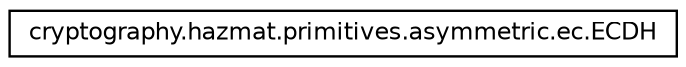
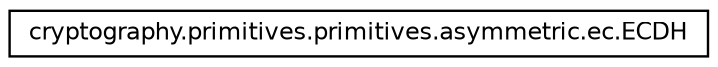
node "cryptography.hazmat.primitives.asymmetric.ec.ECDH": label "cryptography.hazmat.primitives.asymmetric.ec.ECDH" -> "cryptography.primitives.primitives.asymmetric.ec.ECDH"
